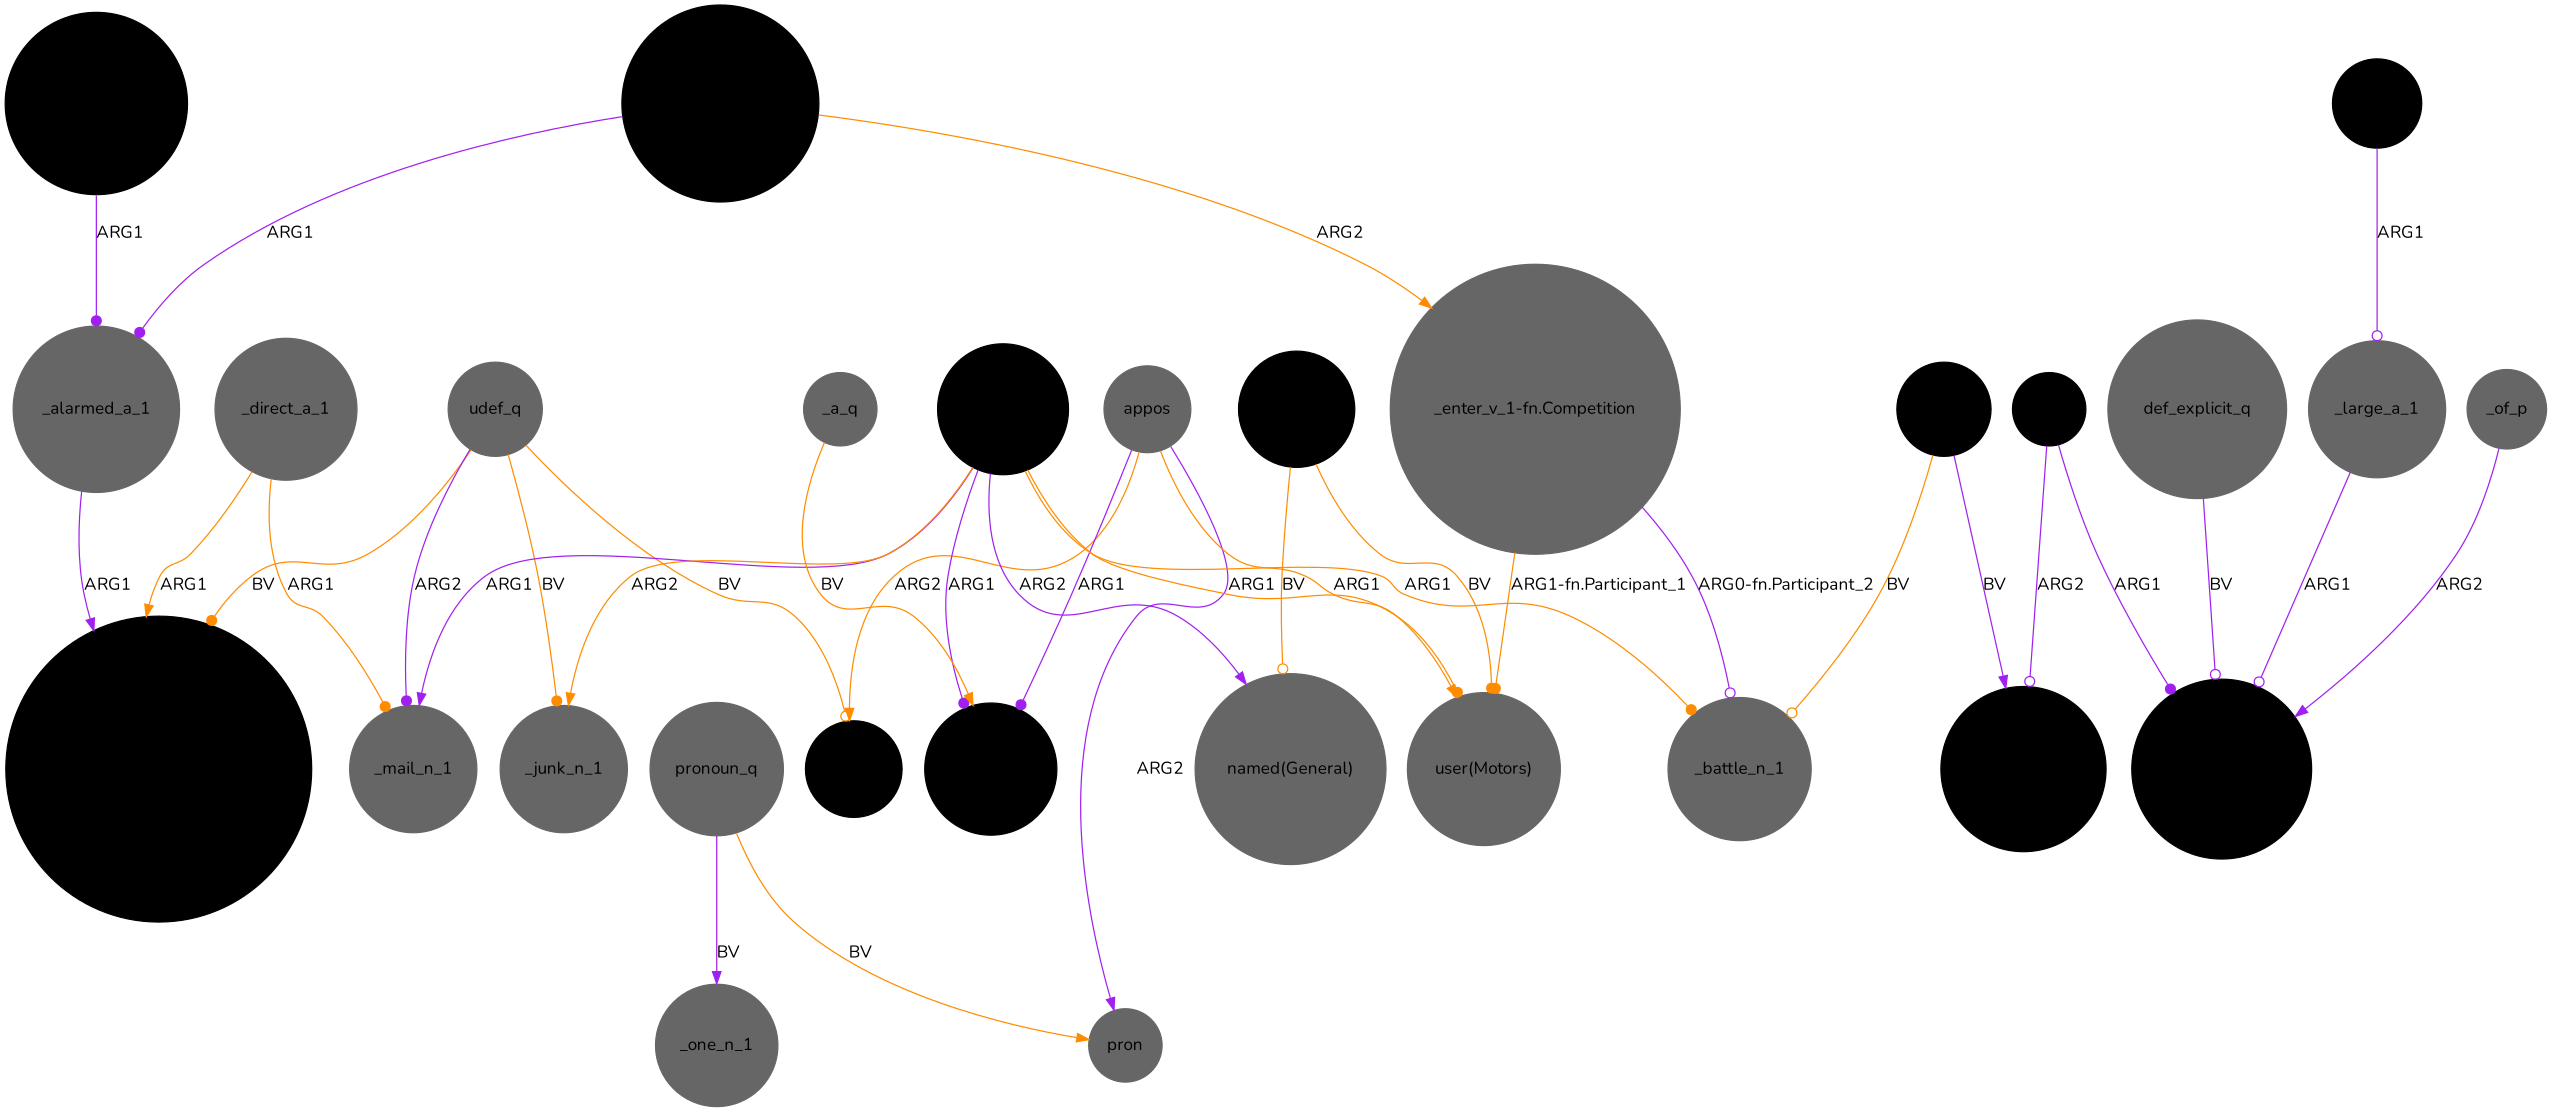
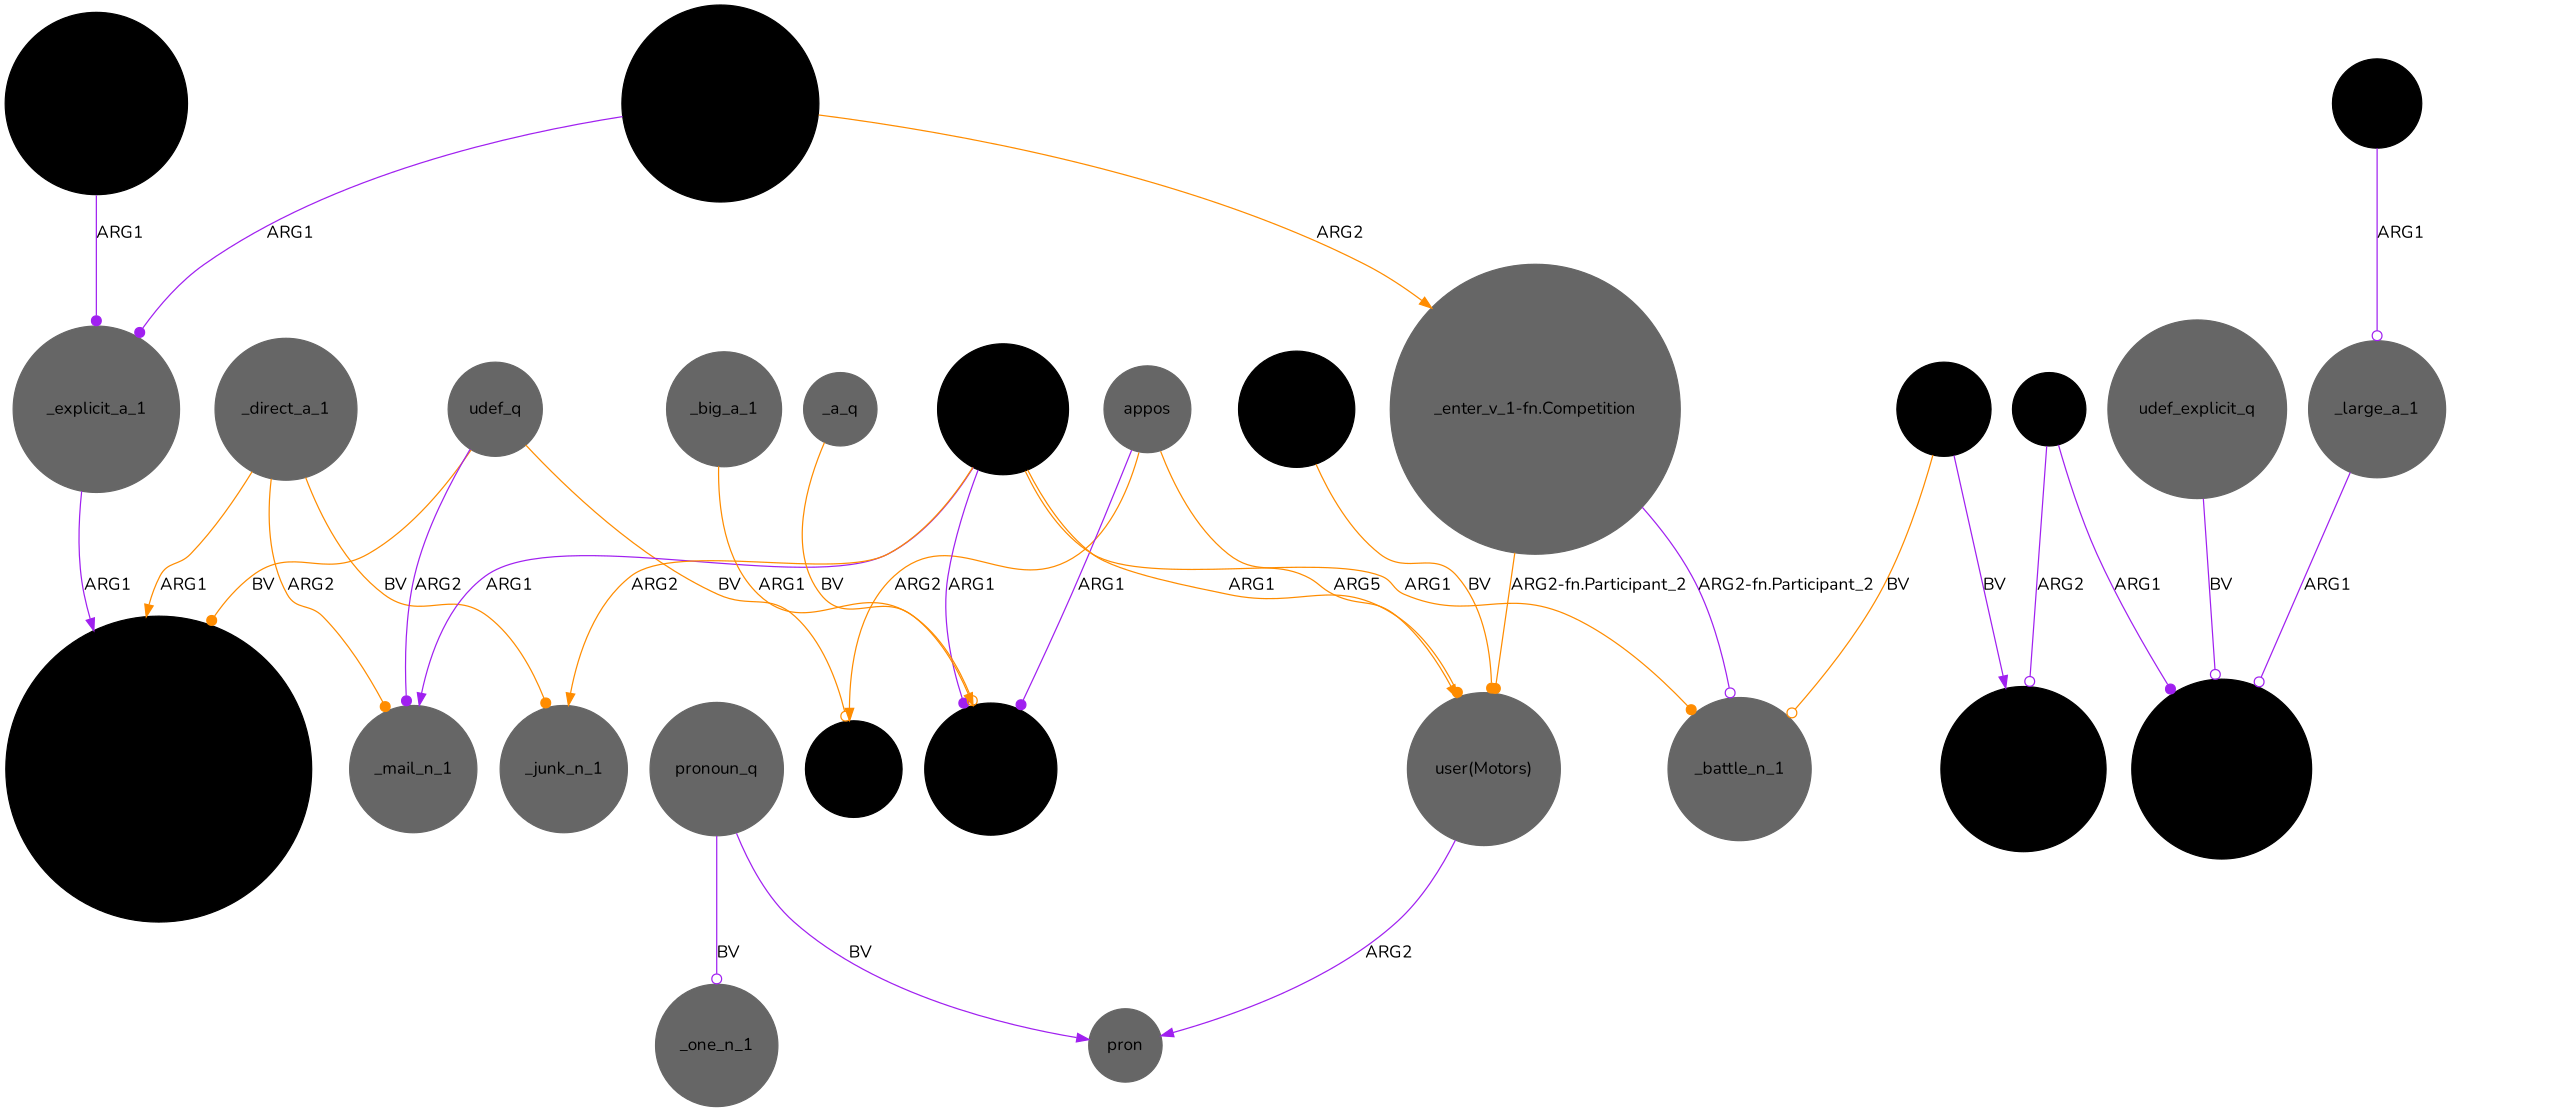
node "_alarmed_a_1": label "_alarmed_a_1" -> "_explicit_a_1"
node "_big_a_1": added
node "def_explicit_q": label "def_explicit_q" -> "udef_explicit_q"
node "_of_p": removed
edge "udef_q" -> "_junk_n_1": now "_direct_a_1" -> "_junk_n_1"
edge "_direct_a_1" -> "_mail_n_1": label "ARG1" -> "ARG2"
edge "appos" -> "user(Motors)": label "ARG1" -> "ARG5"
edge "_enter_v_1-fn.Competition" -> "user(Motors)": label "ARG1-fn.Participant_1" -> "ARG2-fn.Participant_2"
edge "_enter_v_1-fn.Competition" -> "_battle_n_1": label "ARG0-fn.Participant_2" -> "ARG2-fn.Participant_2"
edge "appos" -> "pron": now "user(Motors)" -> "pron"
node "named(General)": removed
edge "pronoun_q" -> "_one_n_1": arrowhead normal -> odot
edge "pronoun_q" -> "pron": color darkorange -> purple
